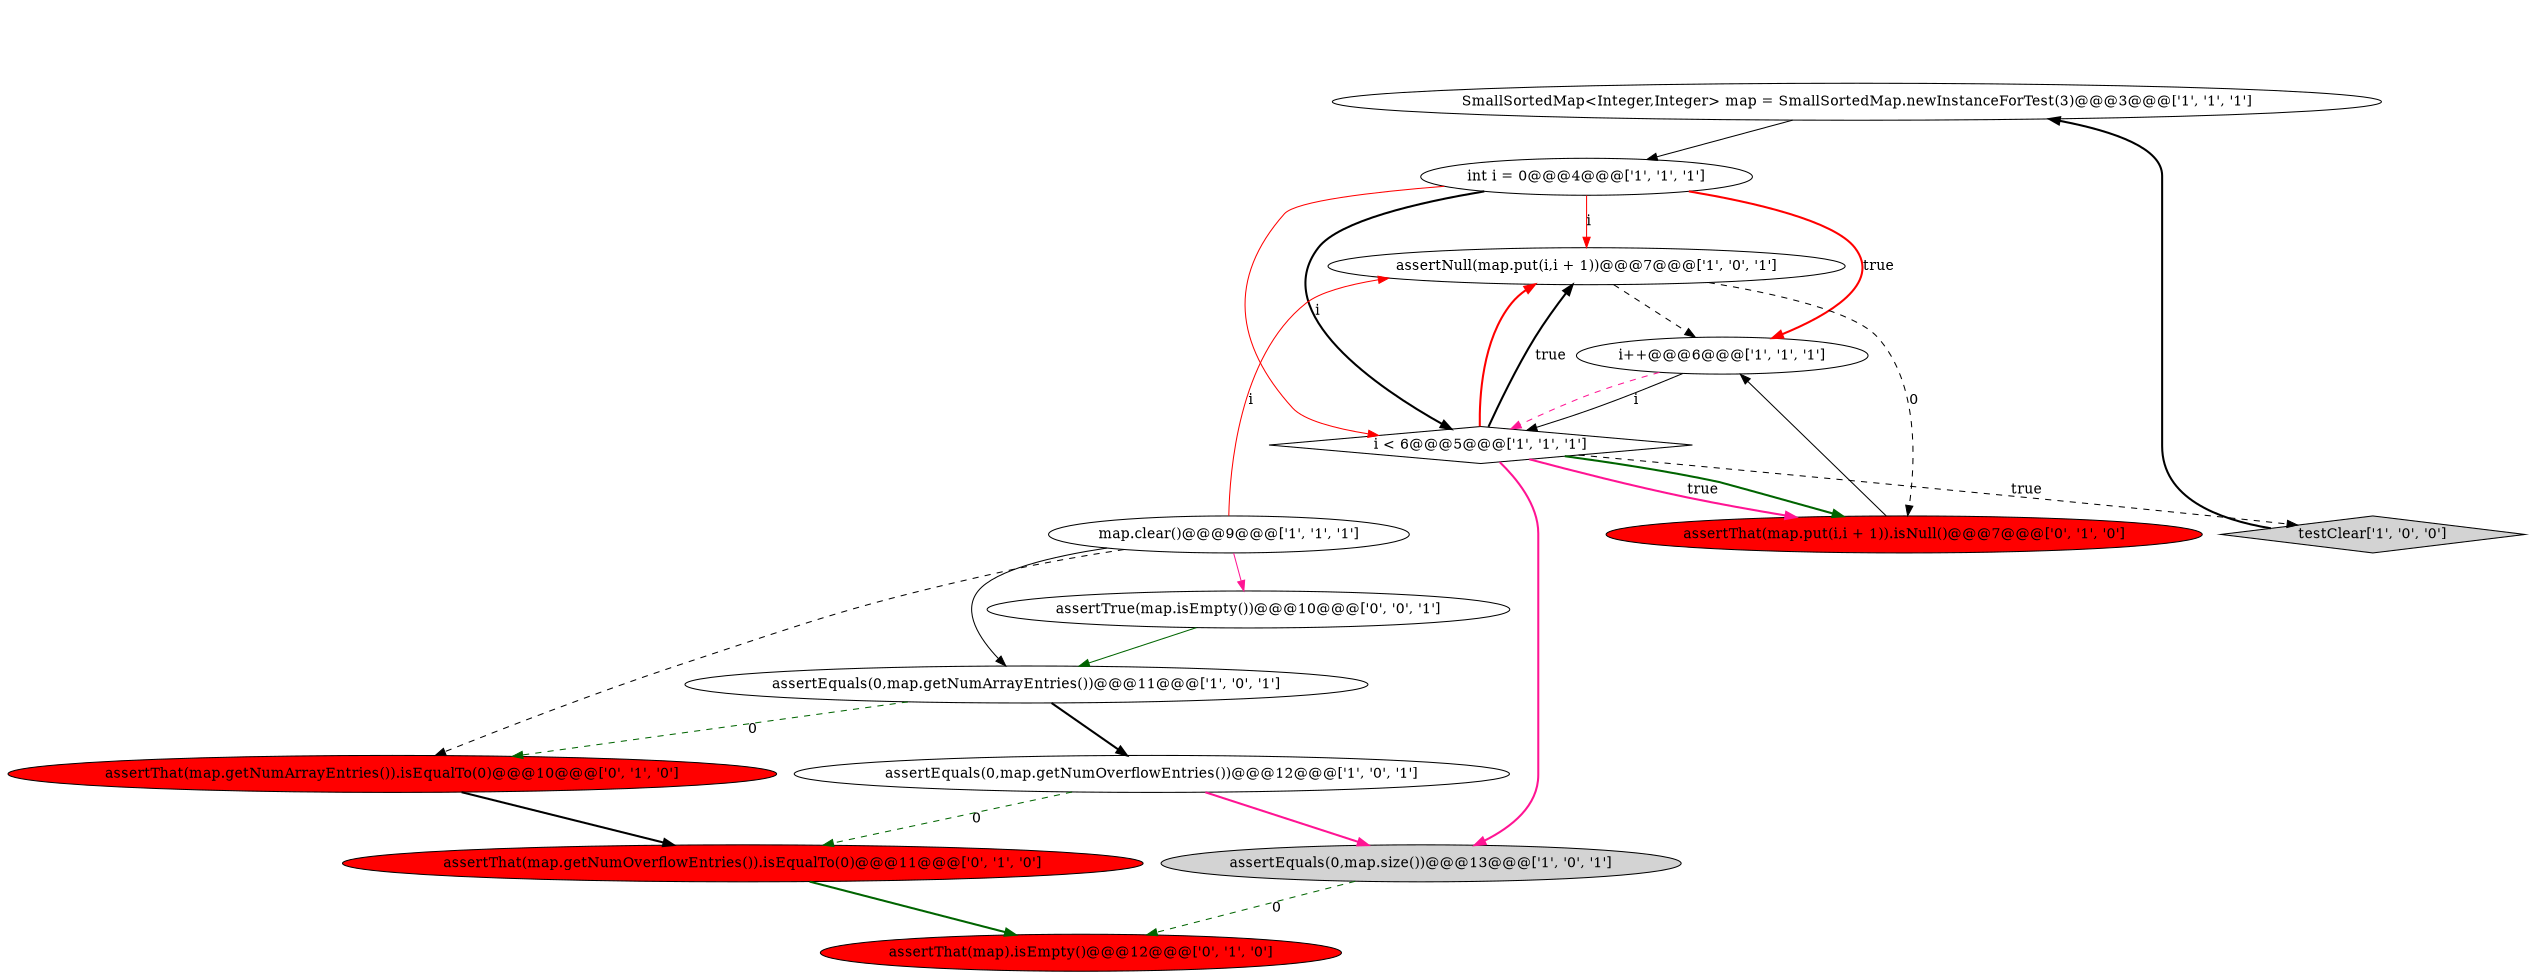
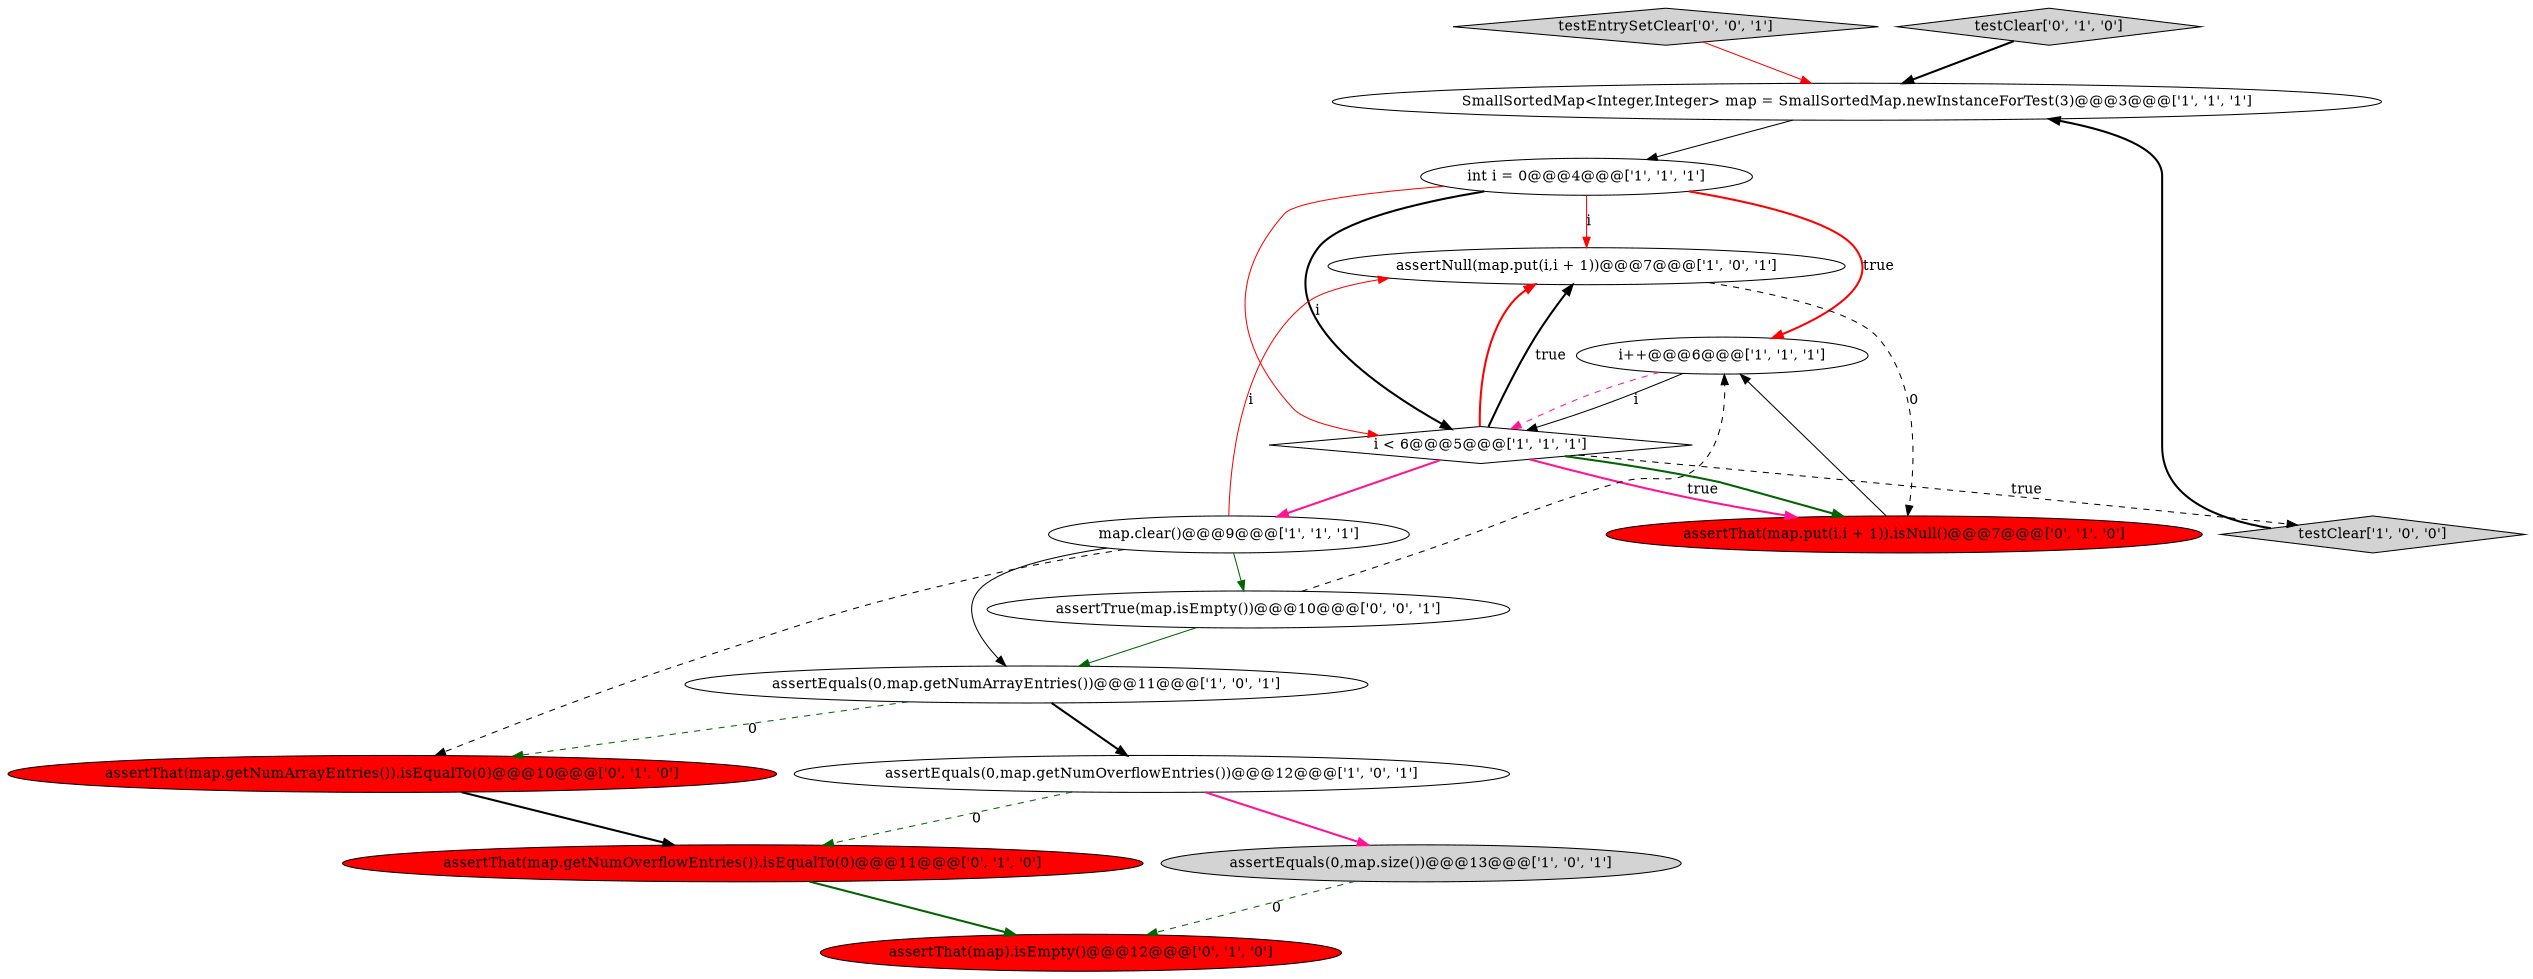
node "testEntrySetClear['0', '0', '1']": added
node "testClear['0', '1', '0']": added
edge "assertNull(map.put(i,i + 1))@@@7@@@['1', '0', '1']" -> "i++@@@6@@@['1', '1', '1']": now "assertTrue(map.isEmpty())@@@10@@@['0', '0', '1']" -> "i++@@@6@@@['1', '1', '1']"
edge "map.clear()@@@9@@@['1', '1', '1']" -> "assertTrue(map.isEmpty())@@@10@@@['0', '0', '1']": color deeppink -> darkgreen
edge "i < 6@@@5@@@['1', '1', '1']" -> "assertEquals(0,map.size())@@@13@@@['1', '0', '1']": now "i < 6@@@5@@@['1', '1', '1']" -> "map.clear()@@@9@@@['1', '1', '1']"
